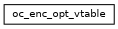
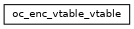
node "oc_enc_opt_vtable": label "oc_enc_opt_vtable" -> "oc_enc_vtable_vtable"
